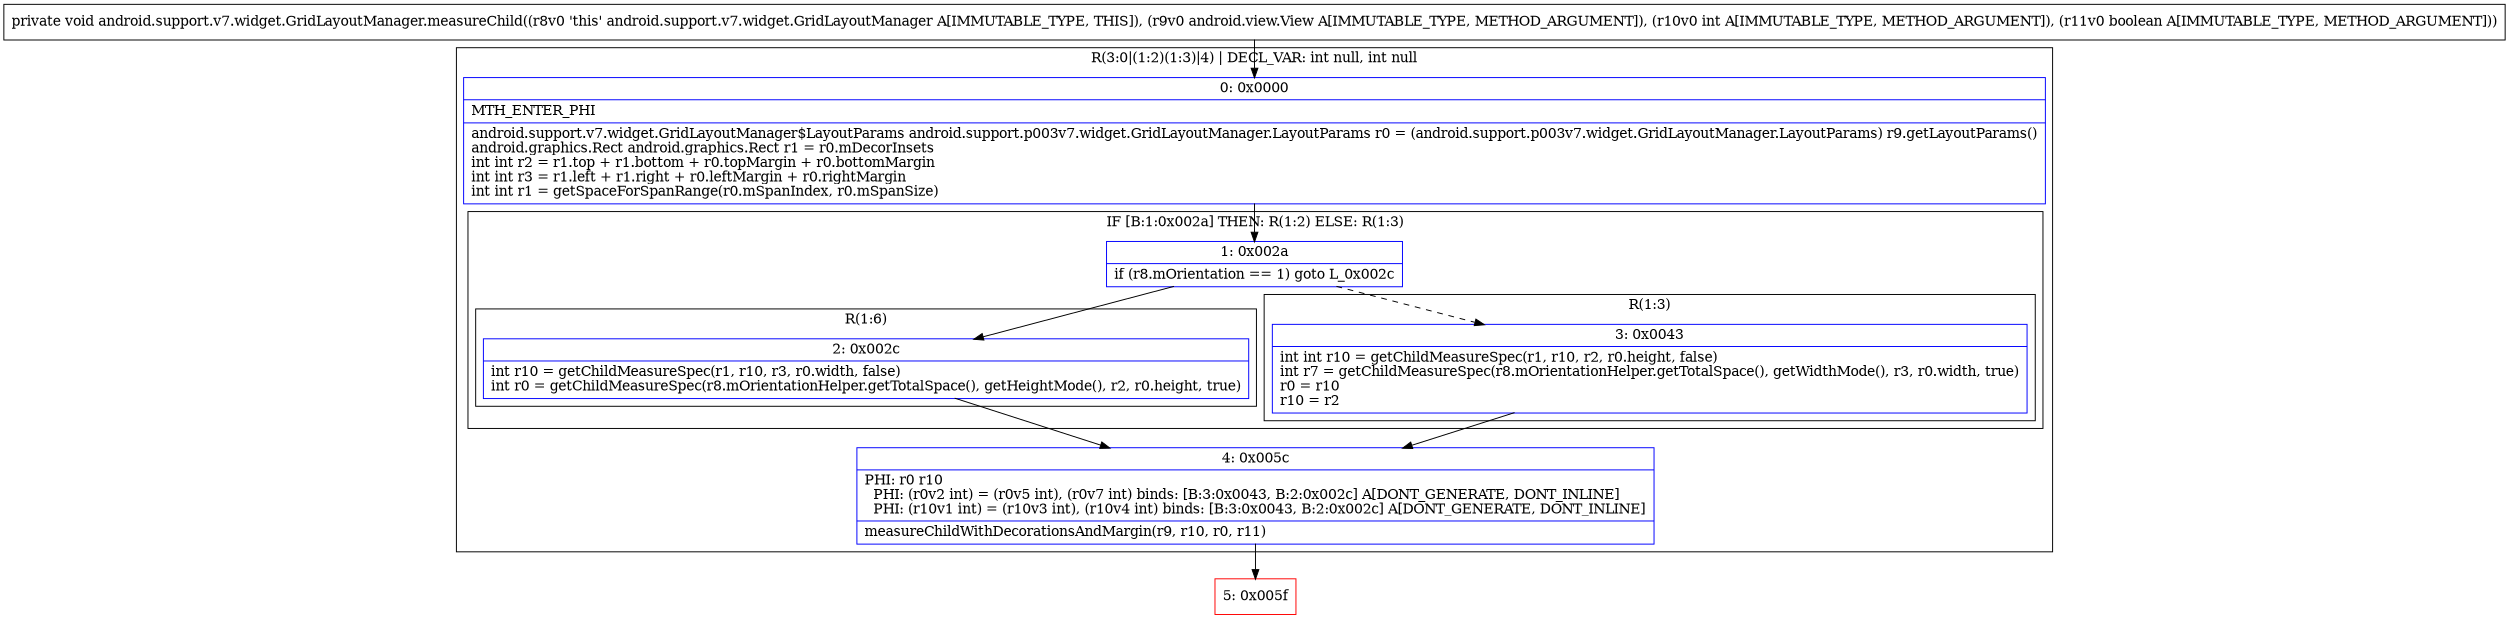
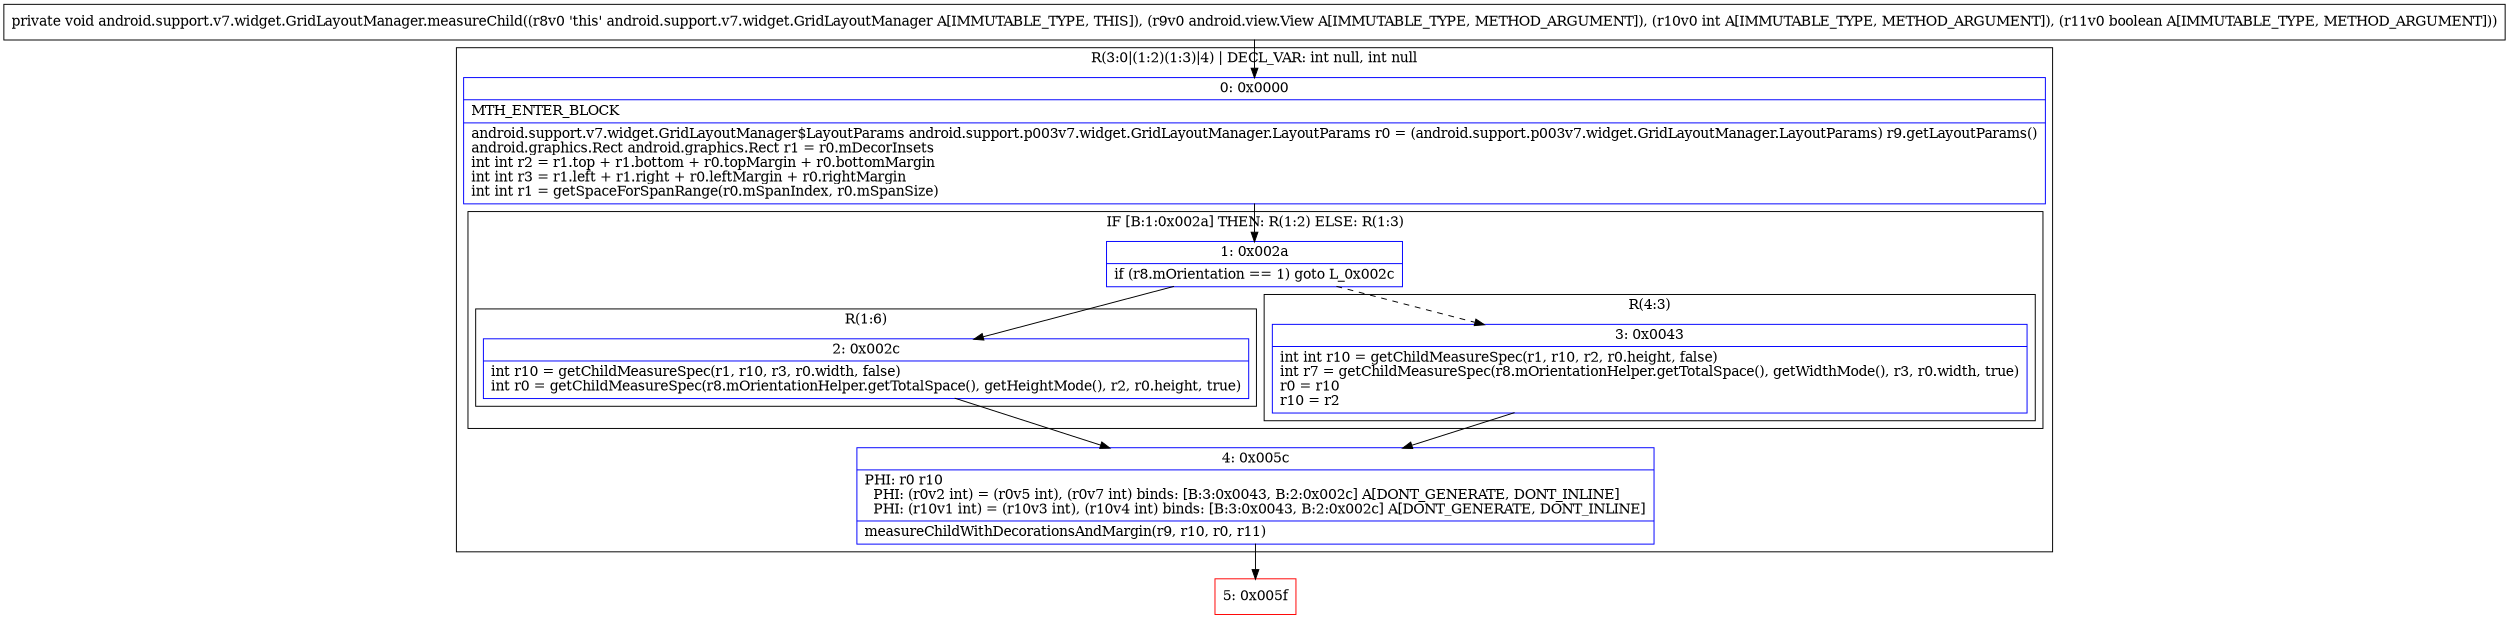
node "0: 0x0000": text "MTH_ENTER_PHI" -> "MTH_ENTER_BLOCK"
cluster "R(1:3)": label "R(1:3)" -> "R(4:3)"
